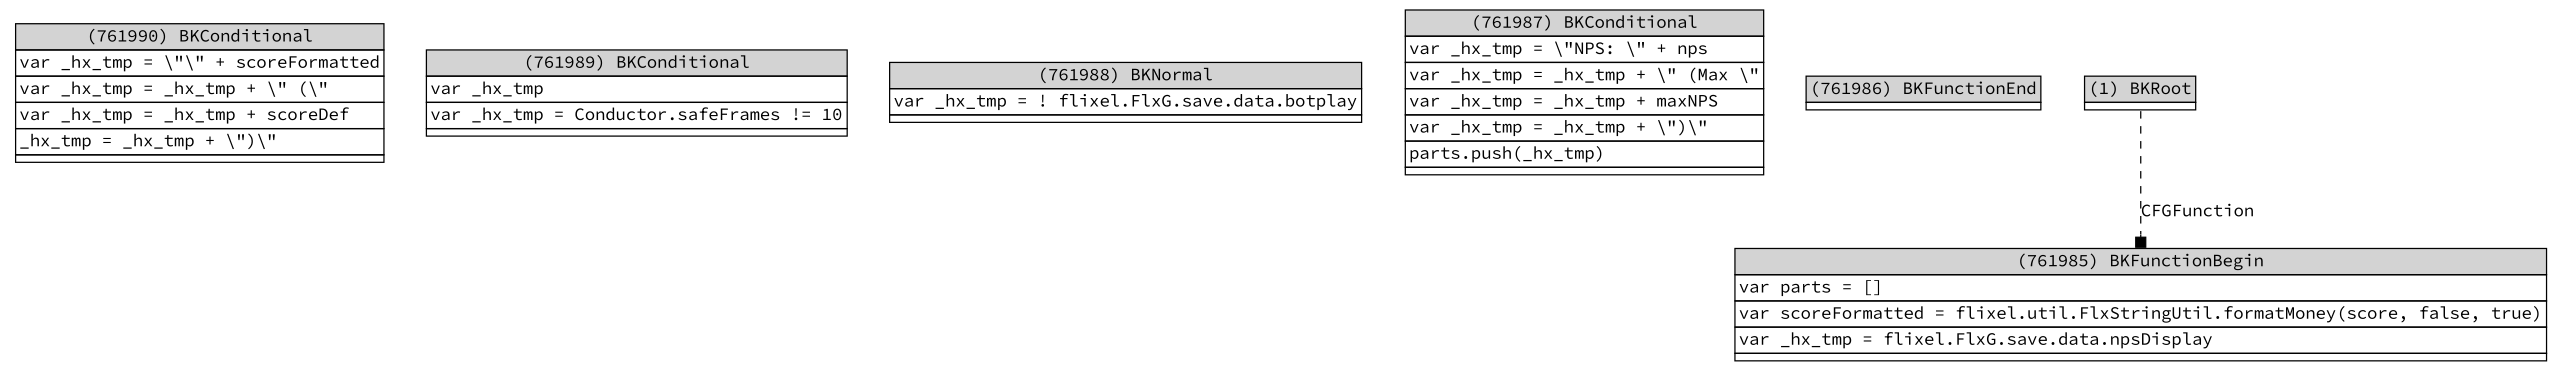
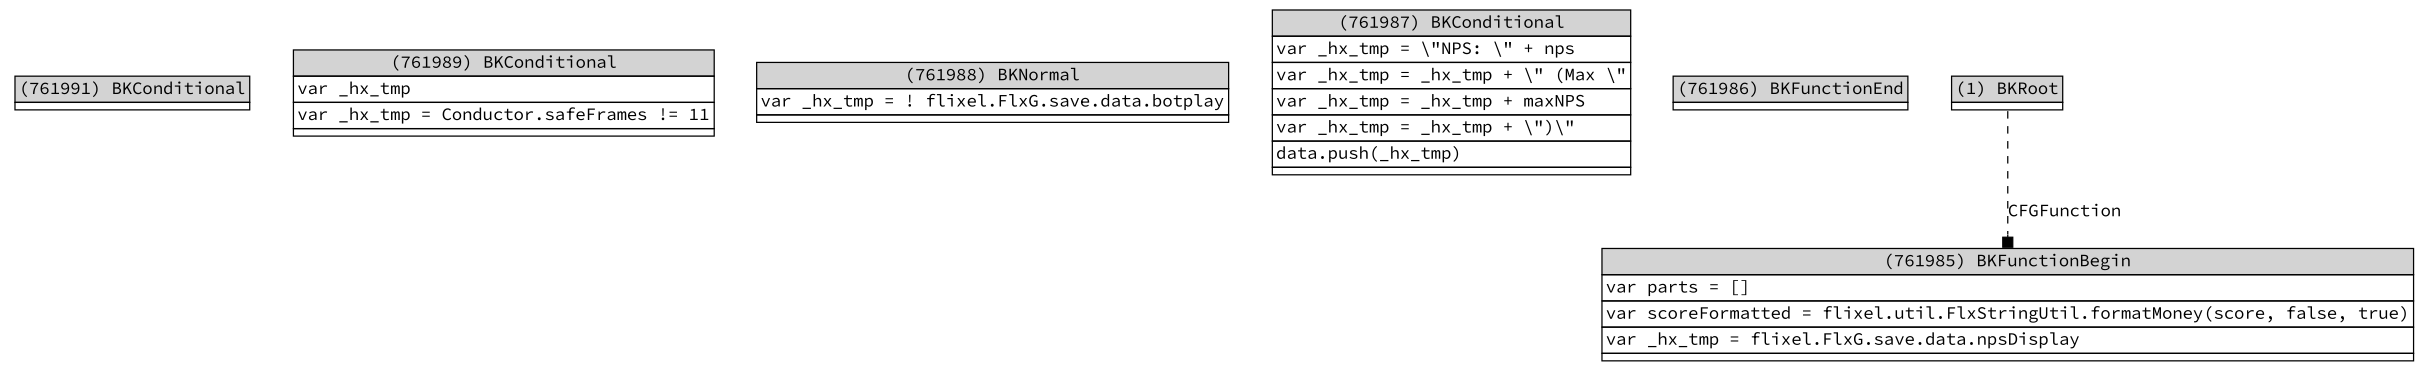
node "(761991) BKConditional": added
node "(761990) BKConditional": removed
node "(761989) BKConditional": text "var _hx_tmp = Conductor.safeFrames != 10" -> "var _hx_tmp = Conductor.safeFrames != 11"
node "(761987) BKConditional": text "parts.push(_hx_tmp)" -> "data.push(_hx_tmp)"
